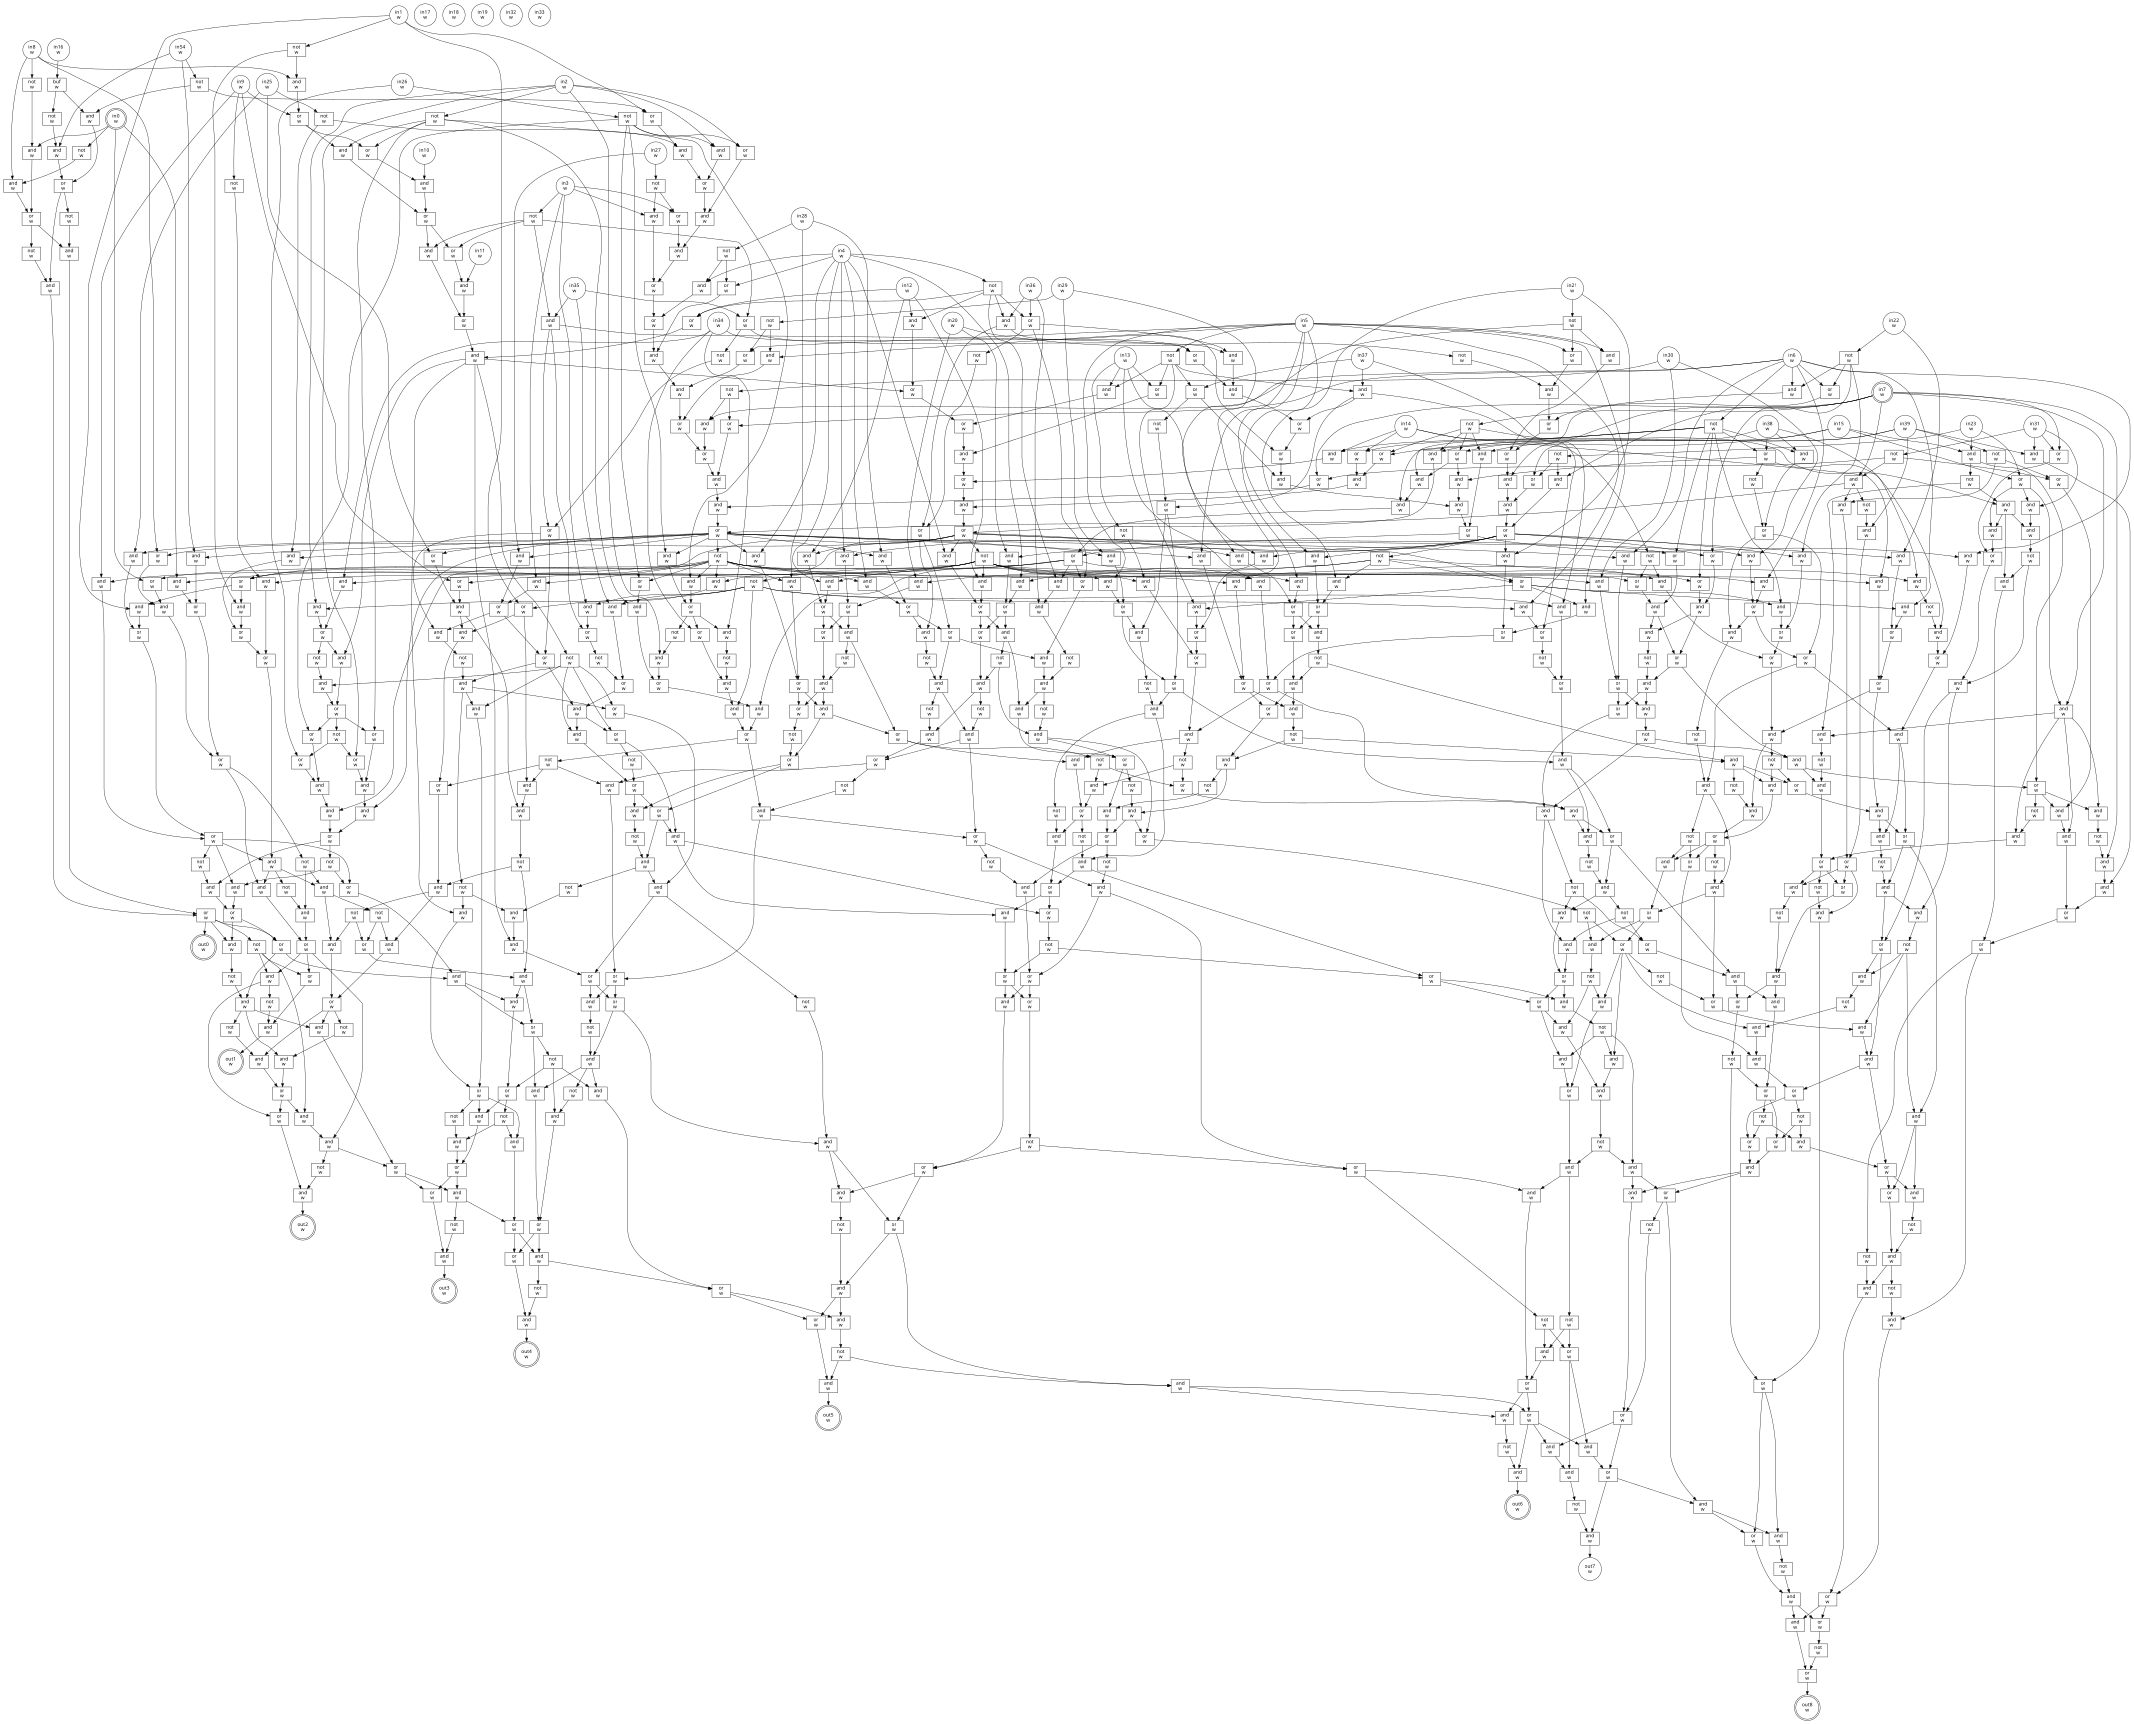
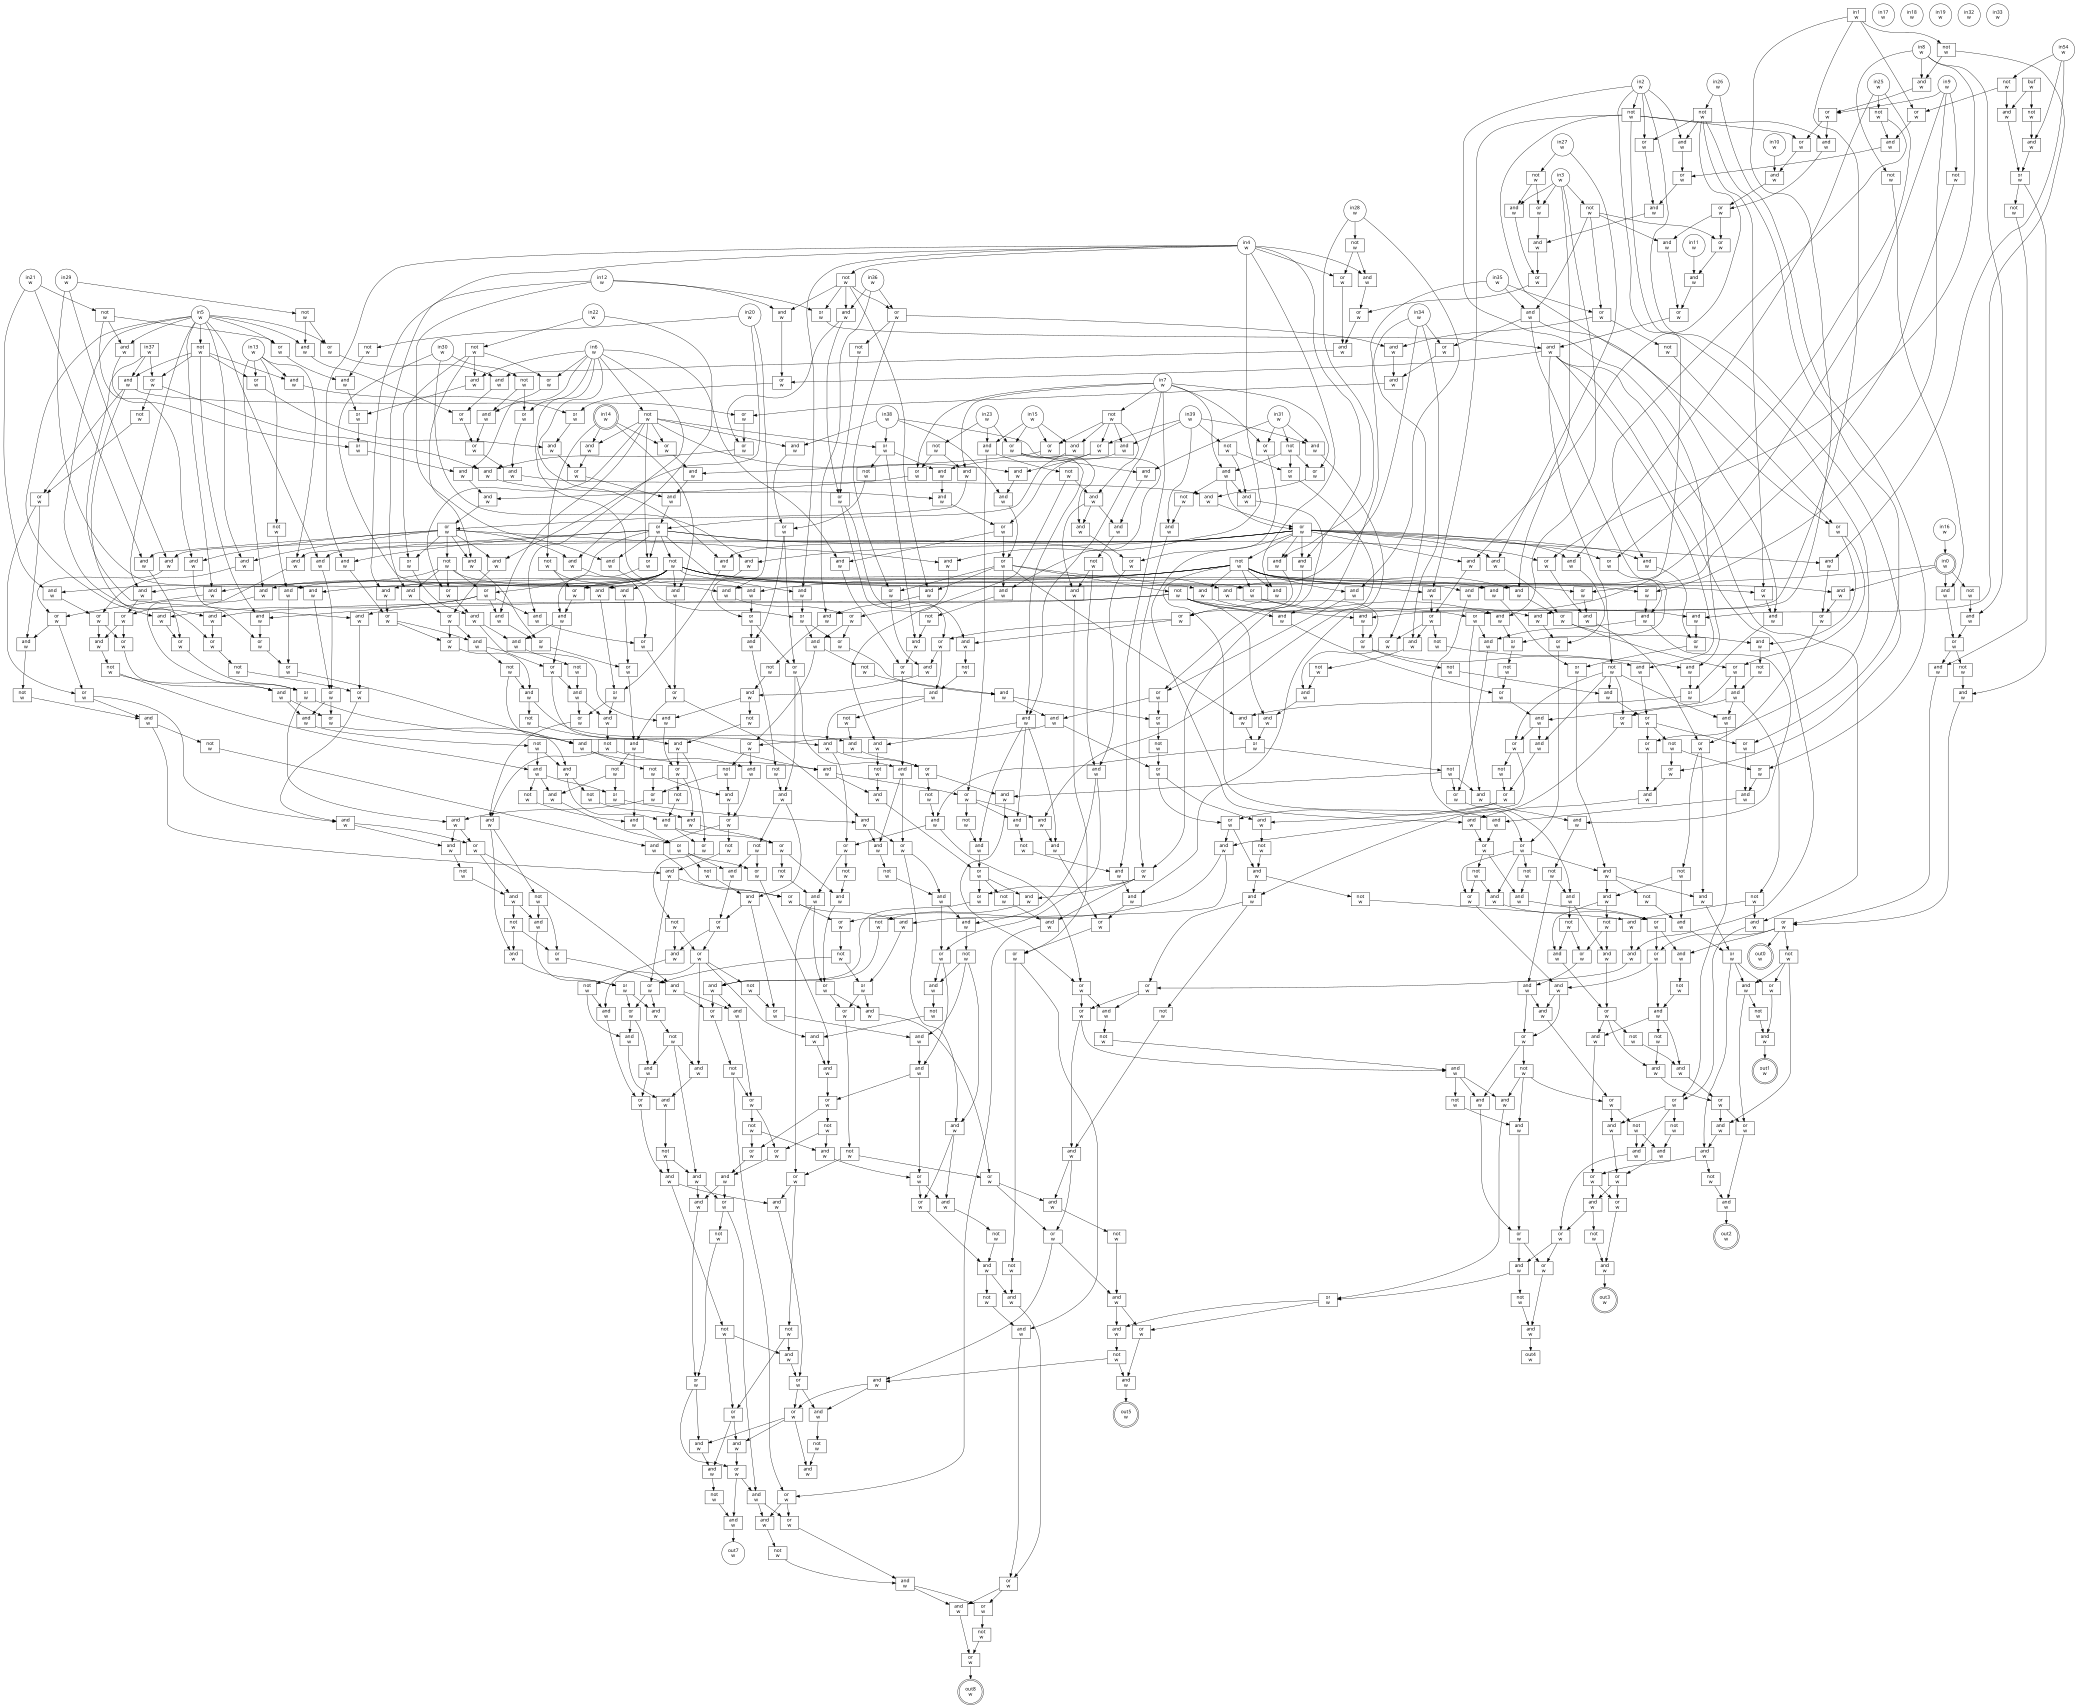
node "in1 w": shape circle -> box
edge "in16 w" -> "buf w": now "in16 w" -> "in0 w"
node "in37 w": shape circle -> box
node "in7 w": shape doublecircle -> circle
node "in14 w": shape circle -> doublecircle
node "out4 w": shape doublecircle -> box
node "out6 w": removed
